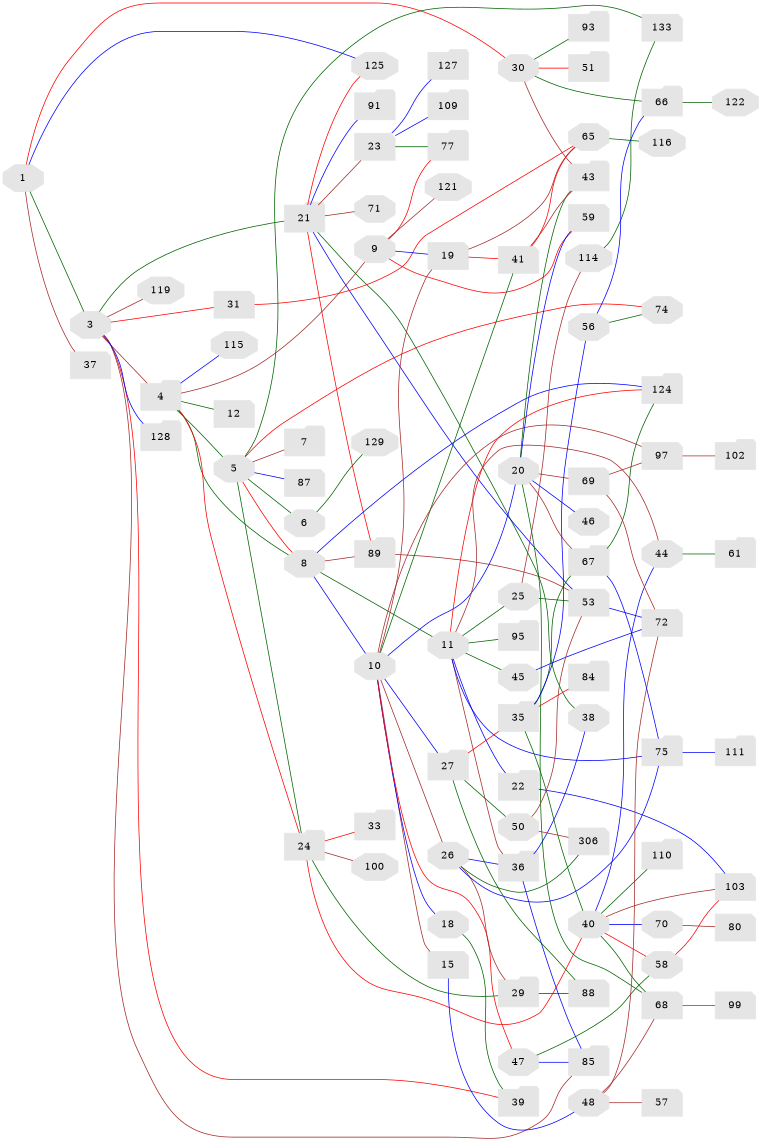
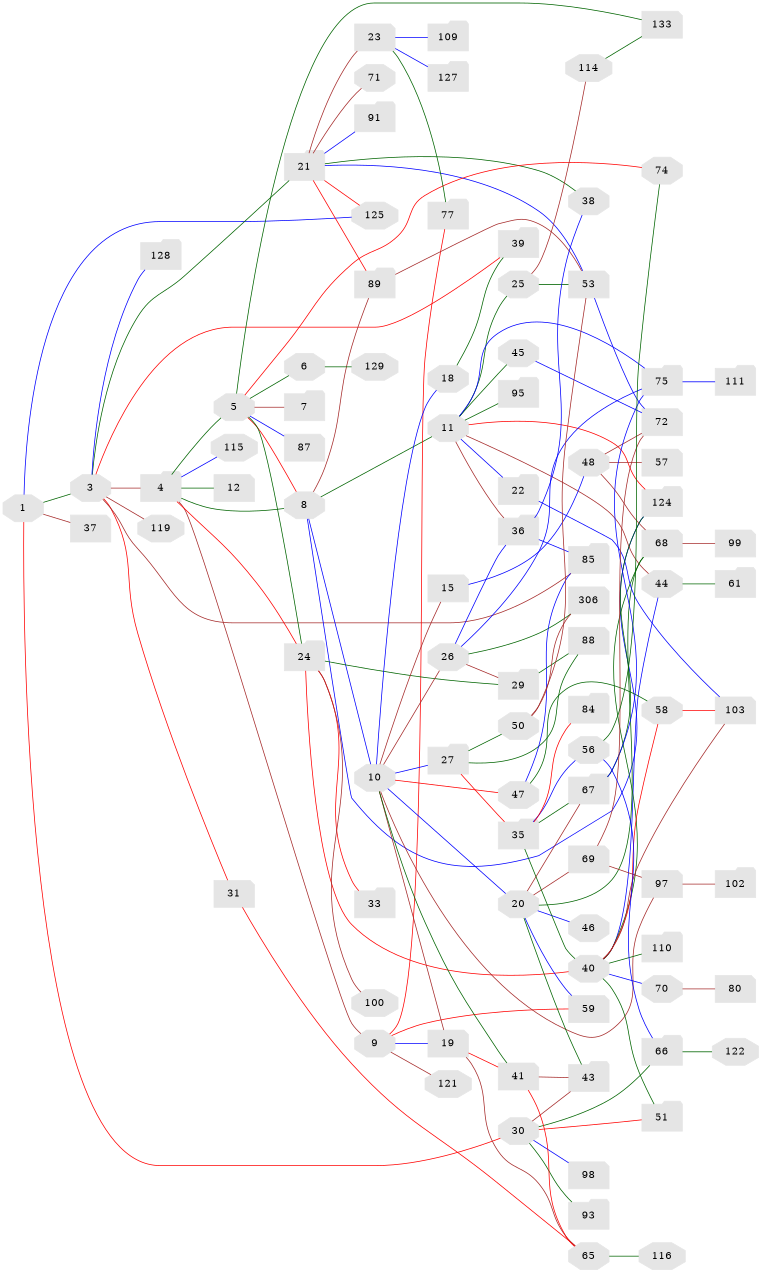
edge "40" -- "51": added
node "98": added
